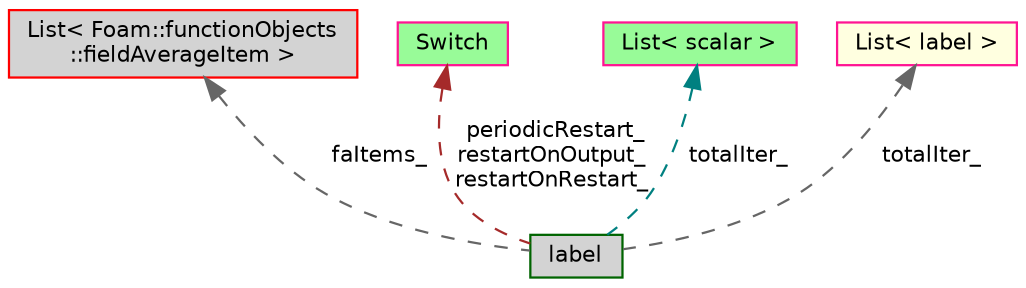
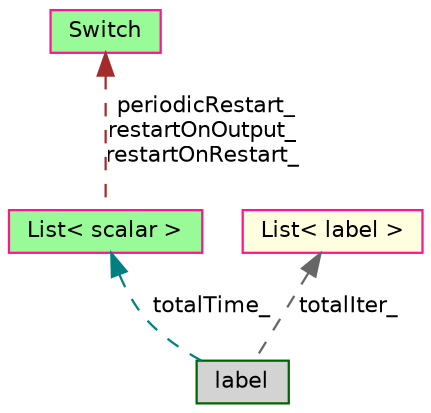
node "List< Foam::functionObjects ::fieldAverageItem >": removed
edge "label" -> "List< scalar >": label " totalIter_" -> " totalTime_"
edge "label" -> "Switch": now "List< scalar >" -> "Switch"
